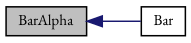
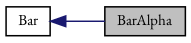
edge "Bar" -> "BarAlpha": reversed
